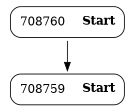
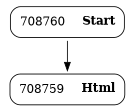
node "708759": text "Start" -> "Html"
